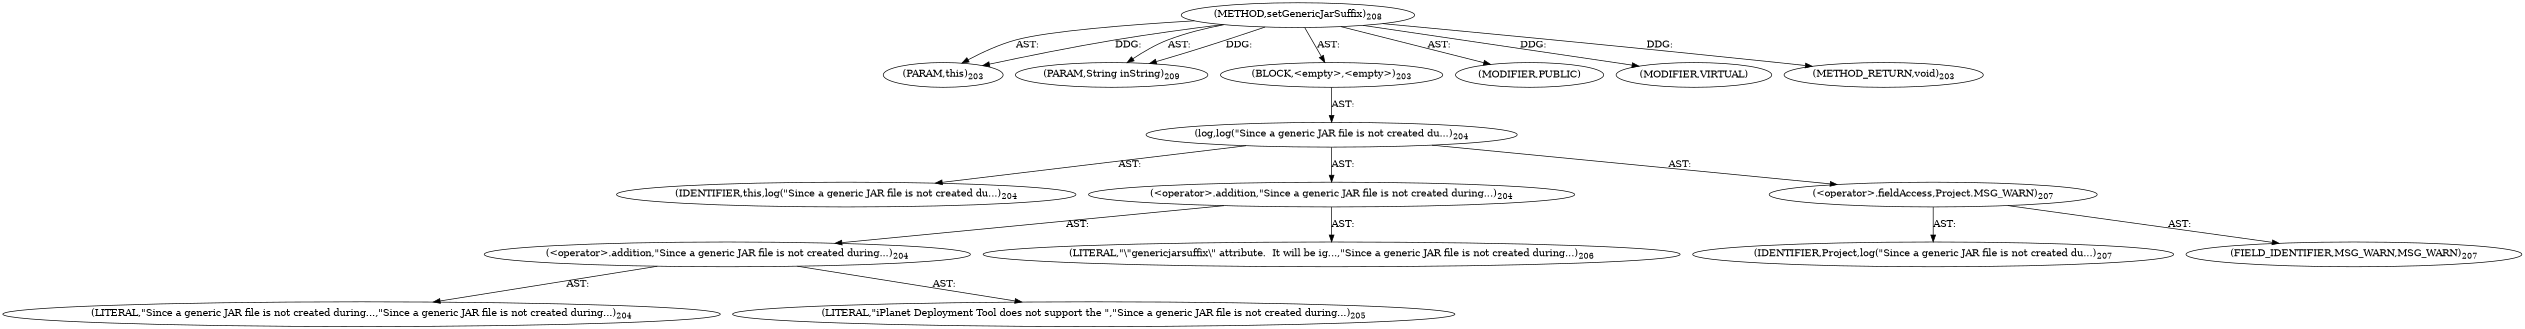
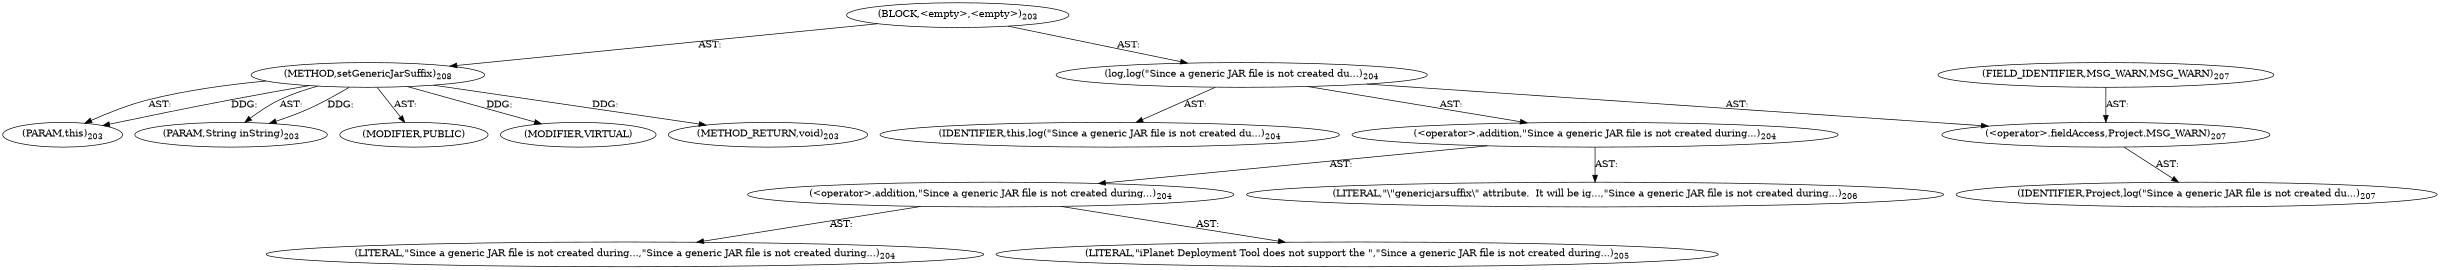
edge "(METHOD,setGenericJarSuffix)" -> "(BLOCK,<empty>,<empty>)": reversed
node "(PARAM,String inString)": text "209" -> "203"
edge "(<operator>.fieldAccess,Project.MSG_WARN)" -> "(FIELD_IDENTIFIER,MSG_WARN,MSG_WARN)": reversed
